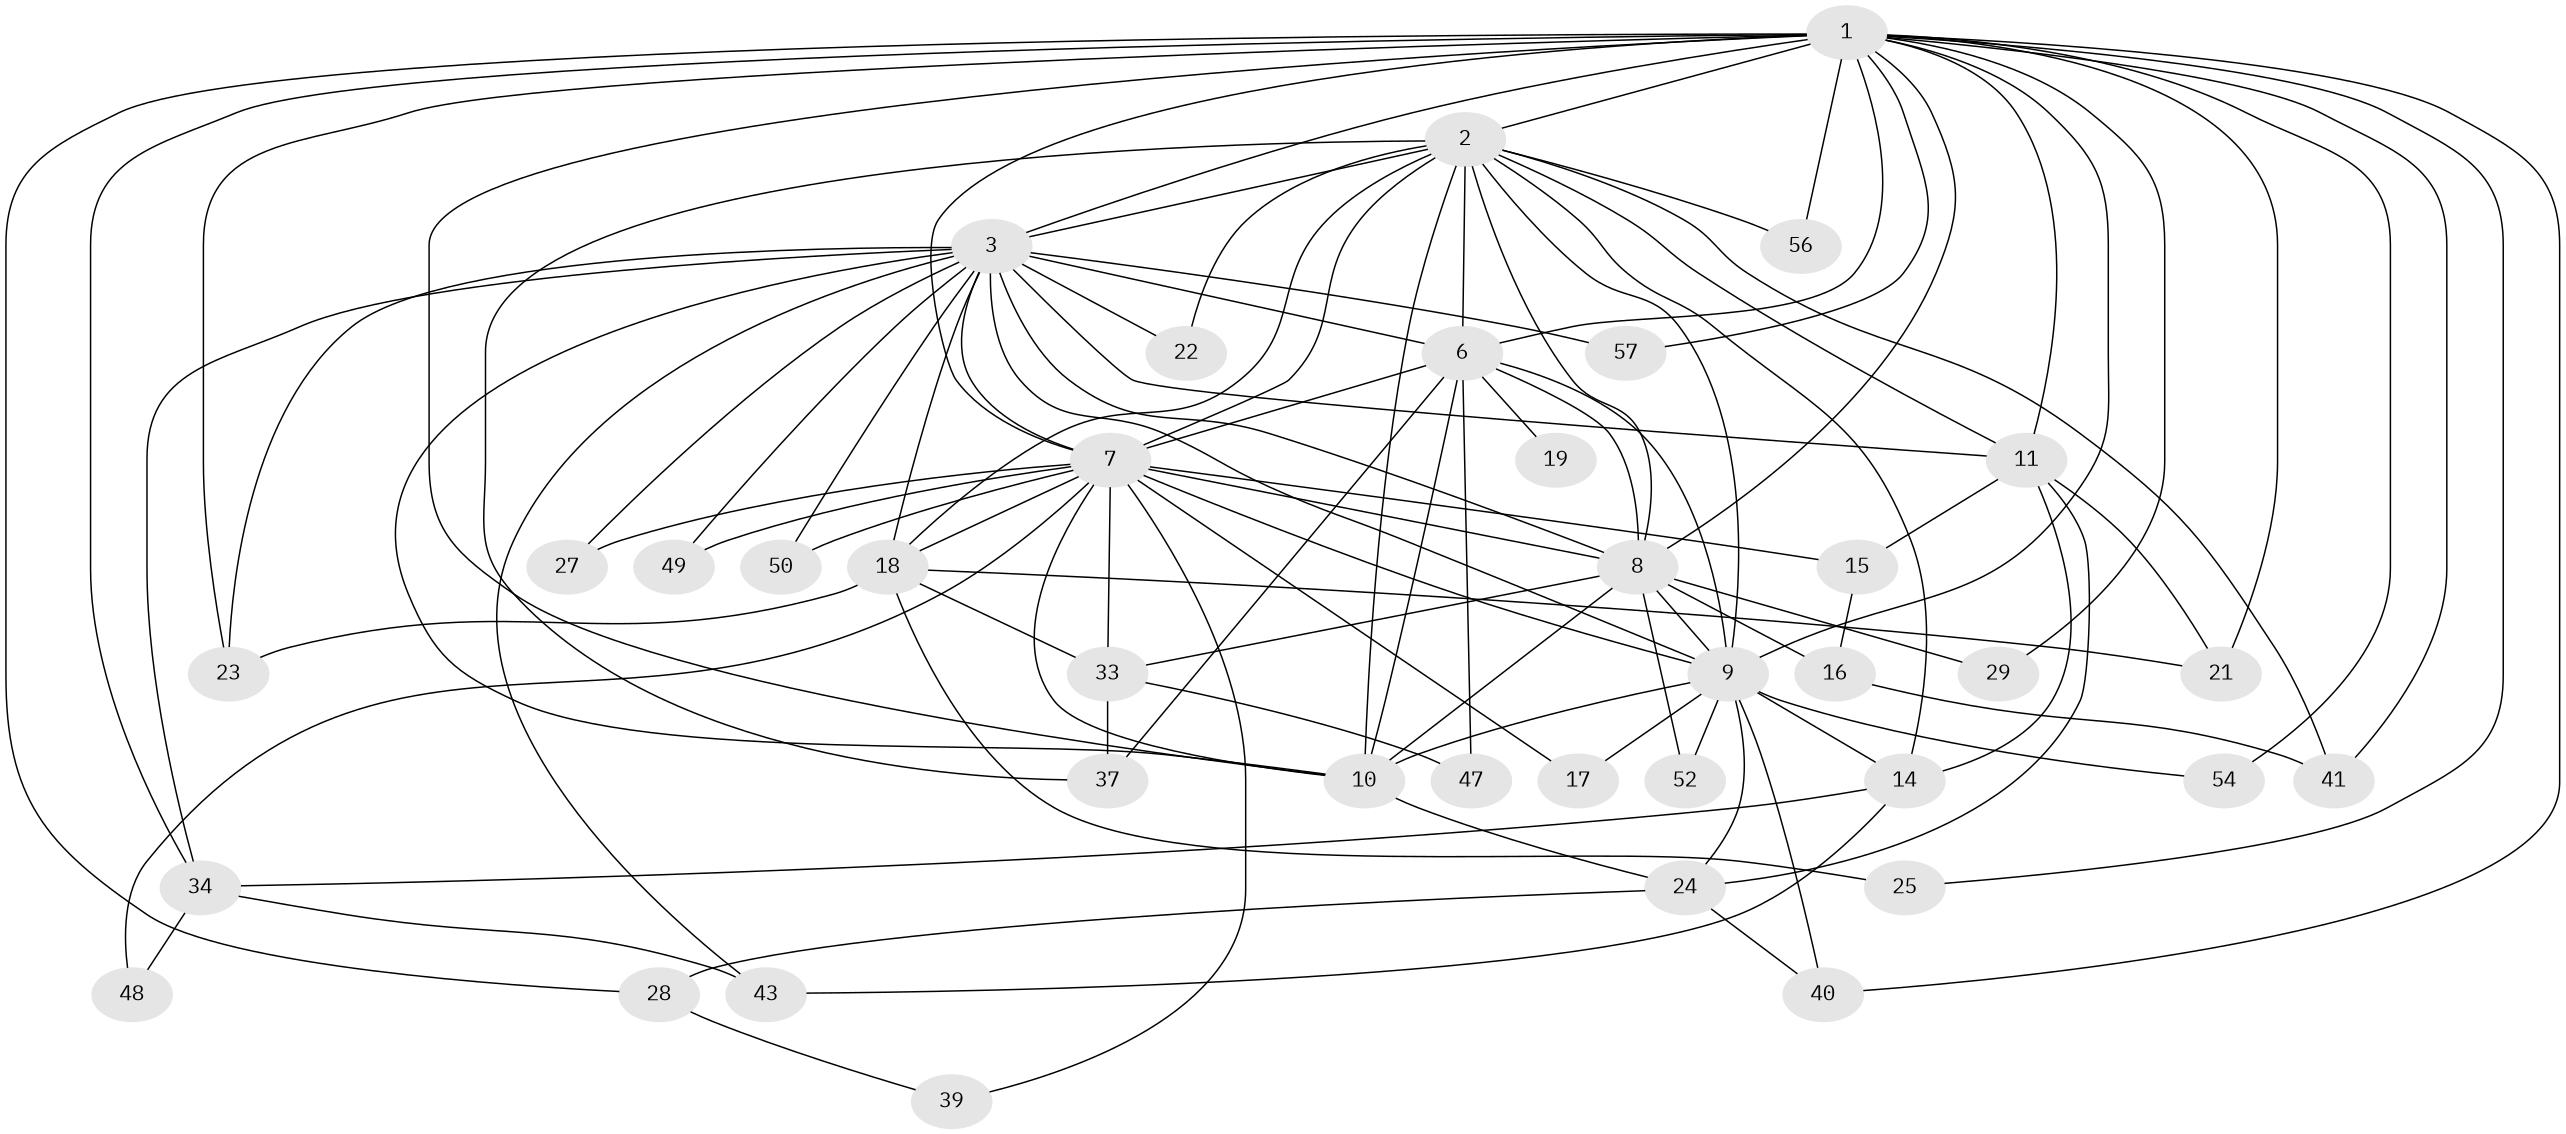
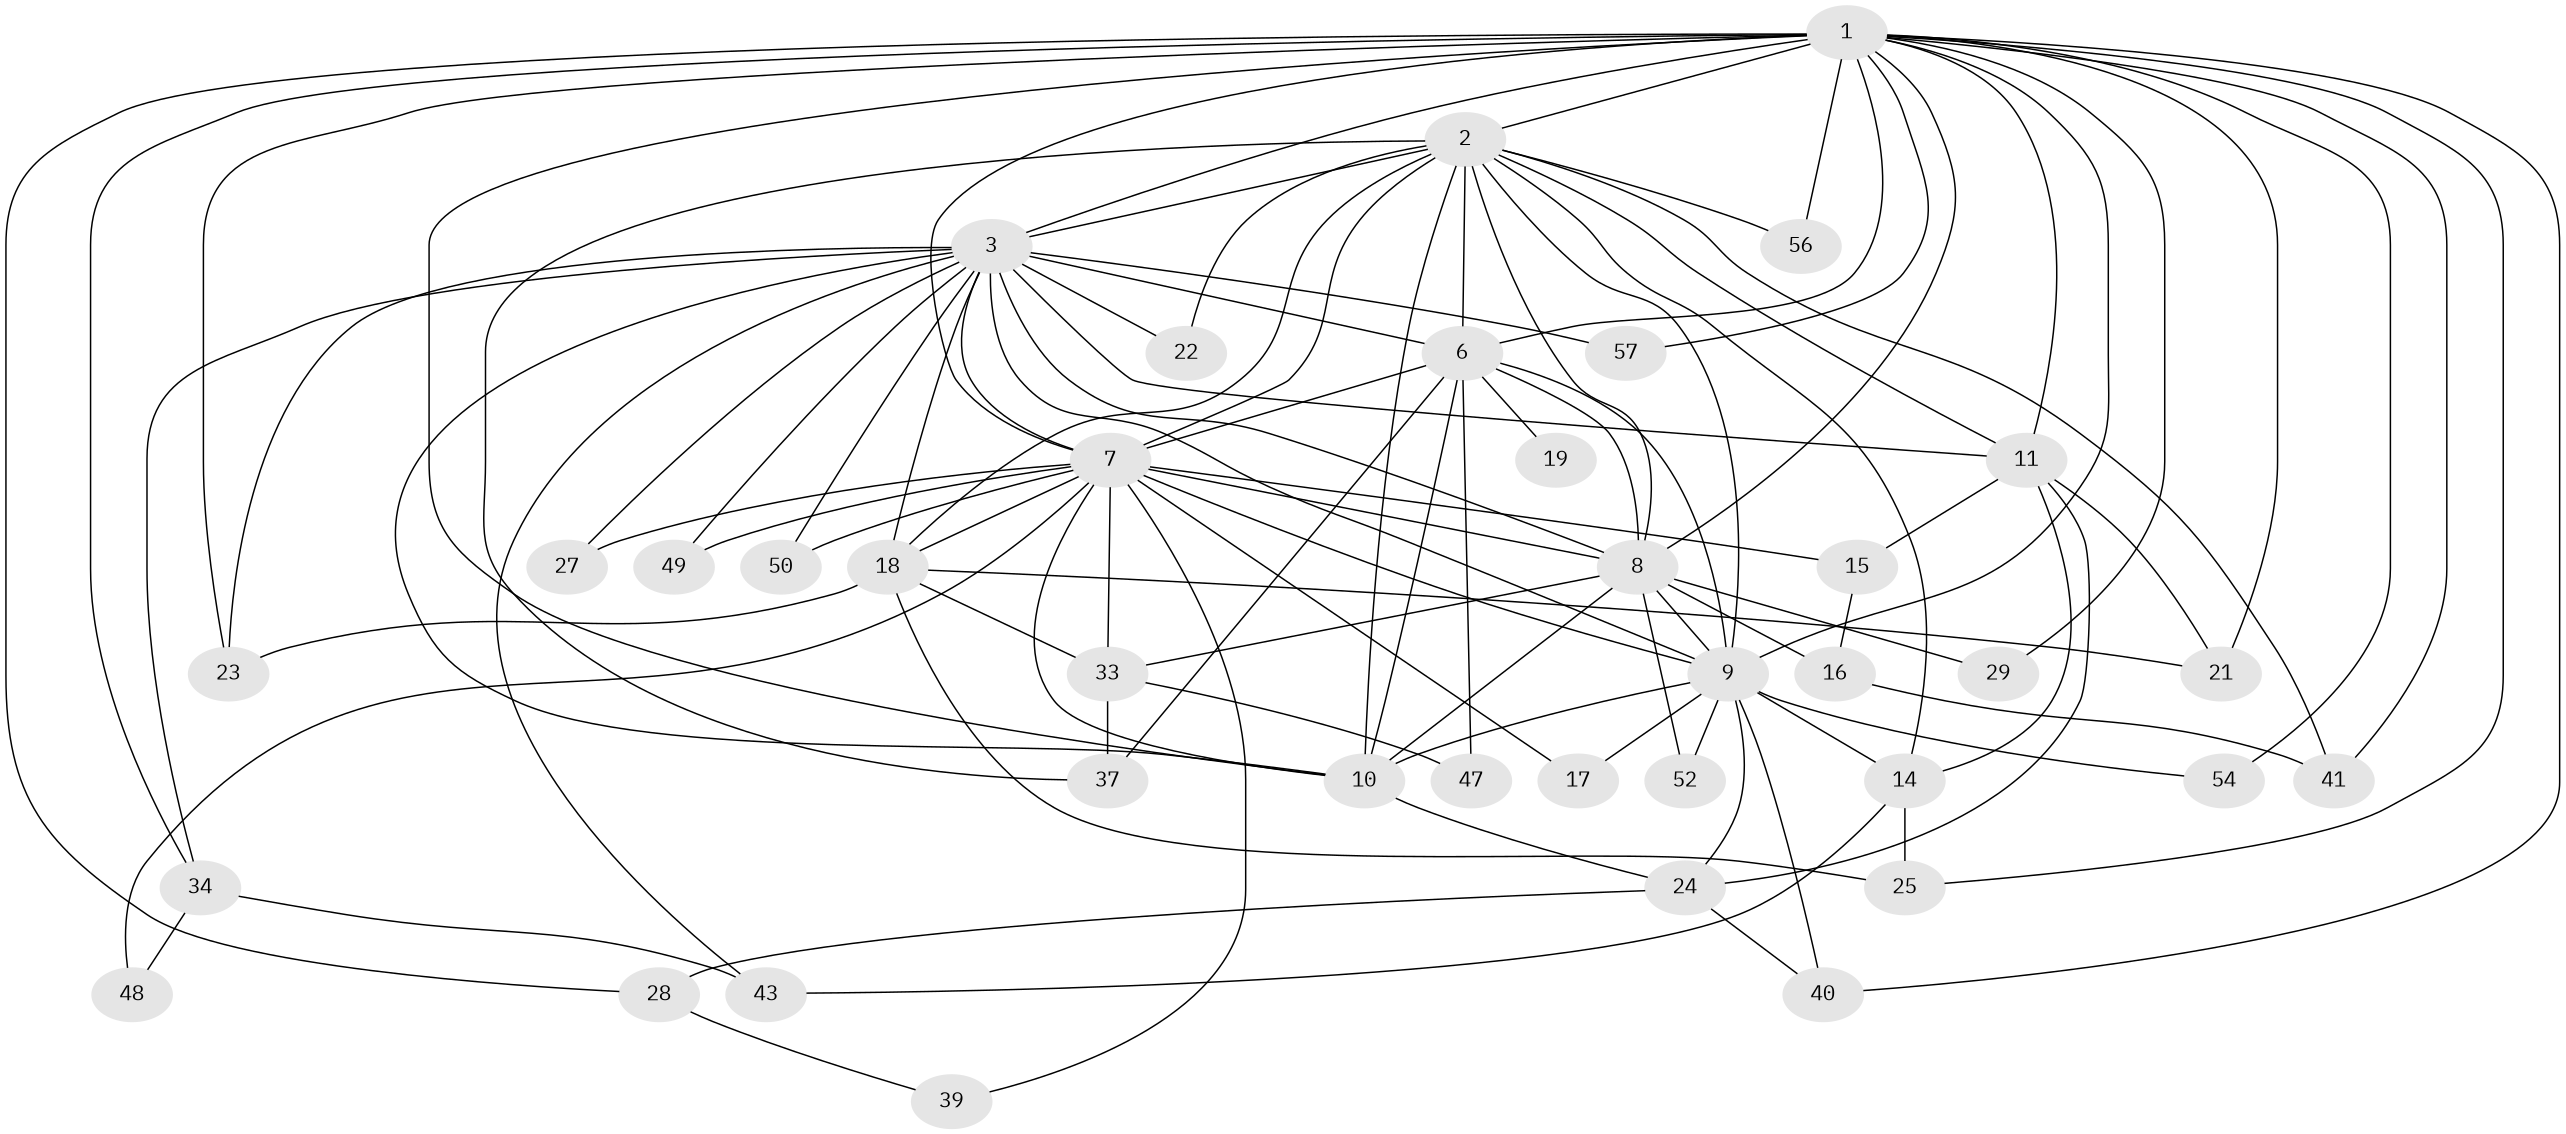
edge "14" -- "34": now "14" -- "25"
